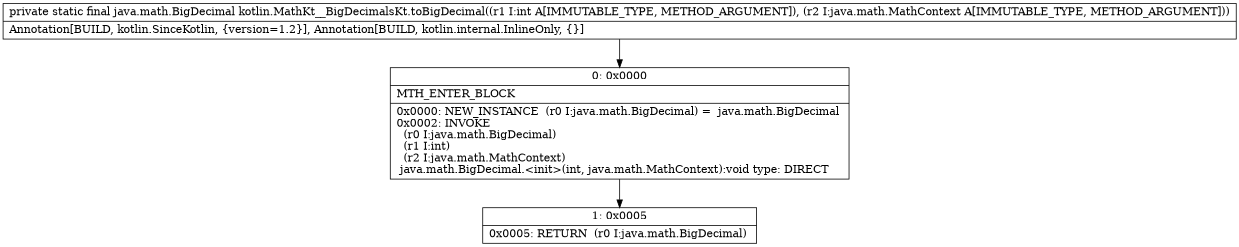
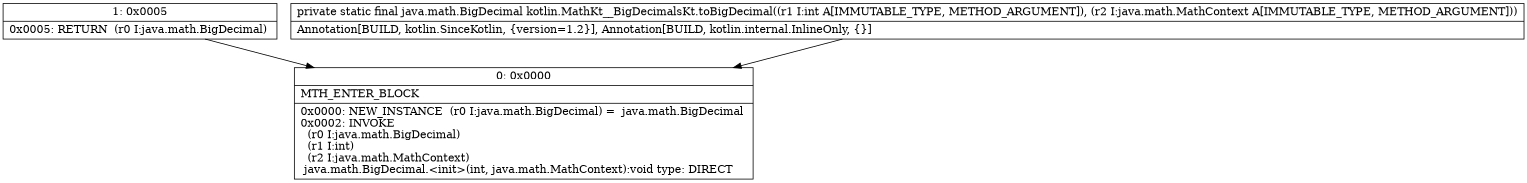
edge "0: 0x0000" -> "1: 0x0005": reversed
